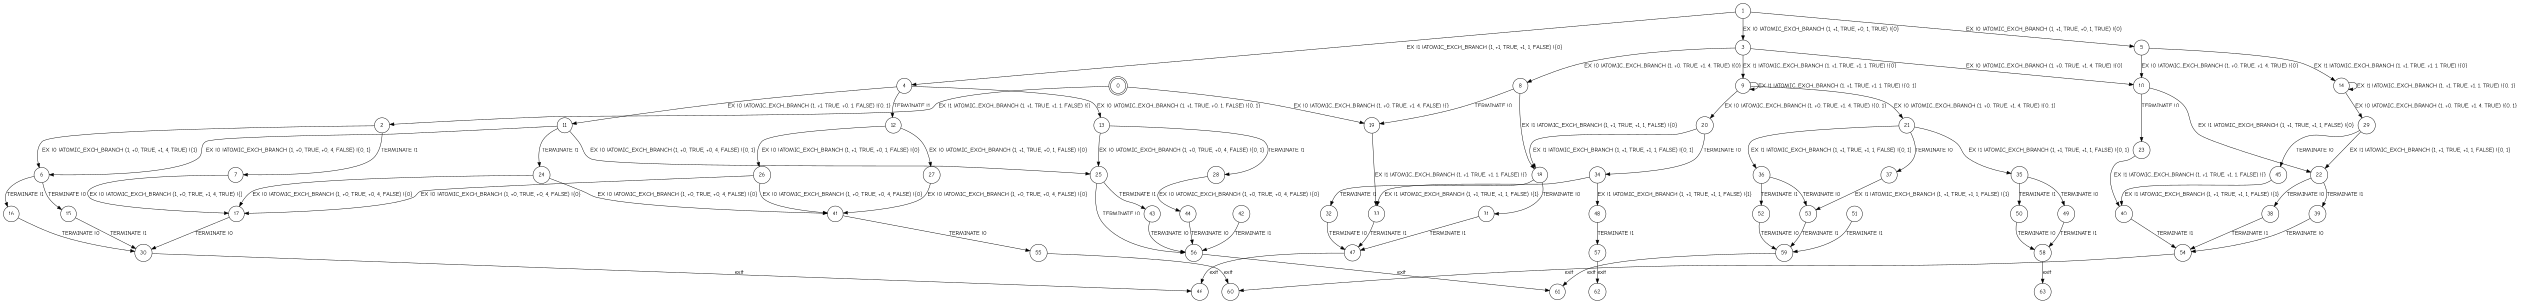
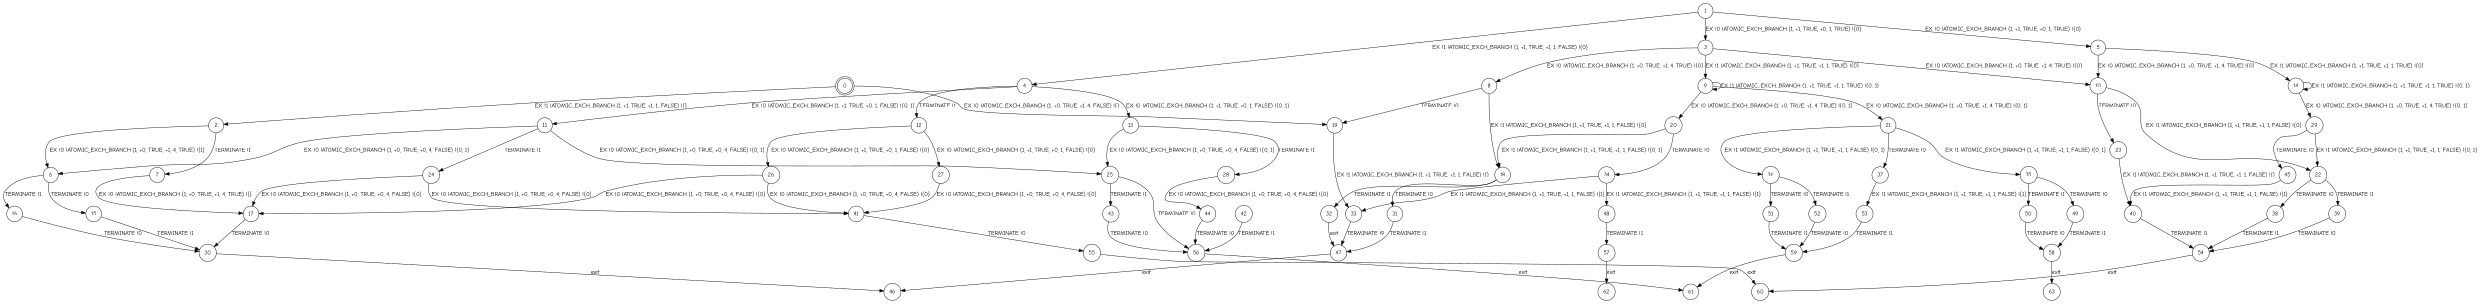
edge "36" -> "53": now "36" -> "51"
edge "32" -> "47": label "TERMINATE !0" -> "exit"
edge "33" -> "47": label "TERMINATE !1" -> "TERMINATE !9"
